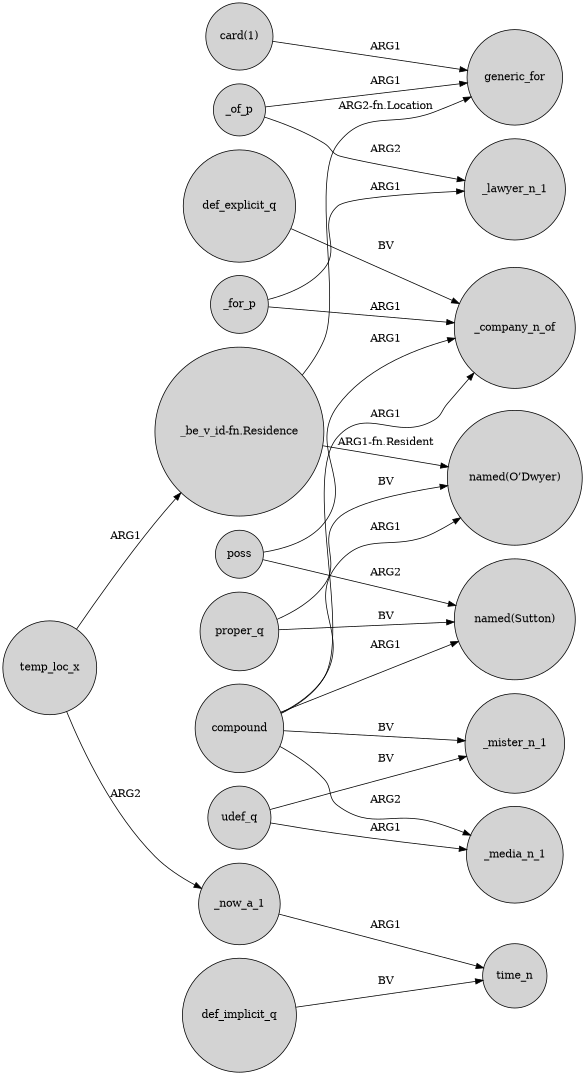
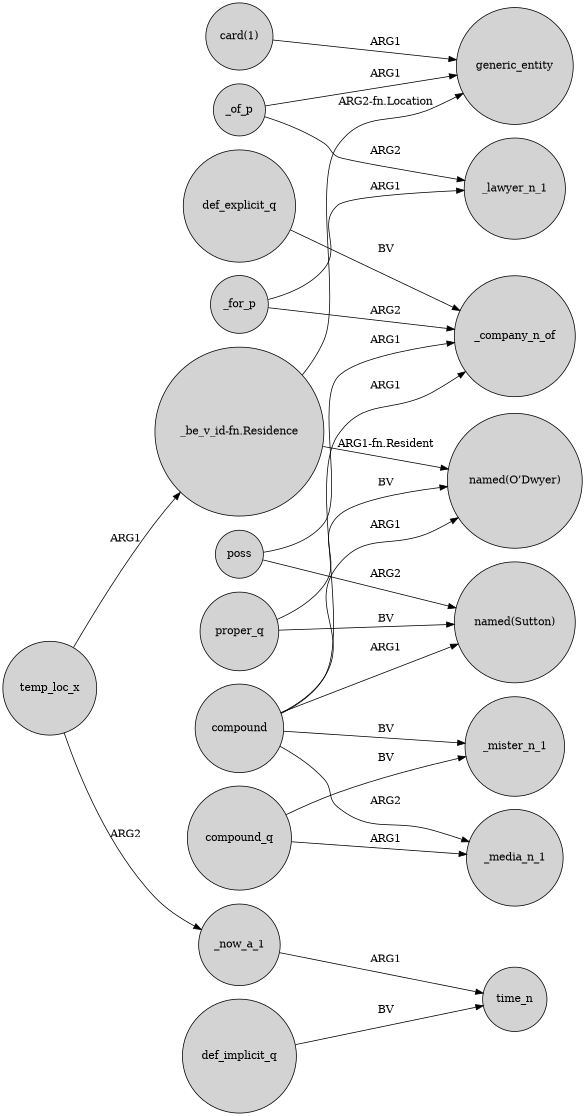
node "generic_for": label "generic_for" -> "generic_entity"
edge "_for_p" -> "_company_n_of": label "ARG1" -> "ARG2"
node "udef_q": label "udef_q" -> "compound_q"
